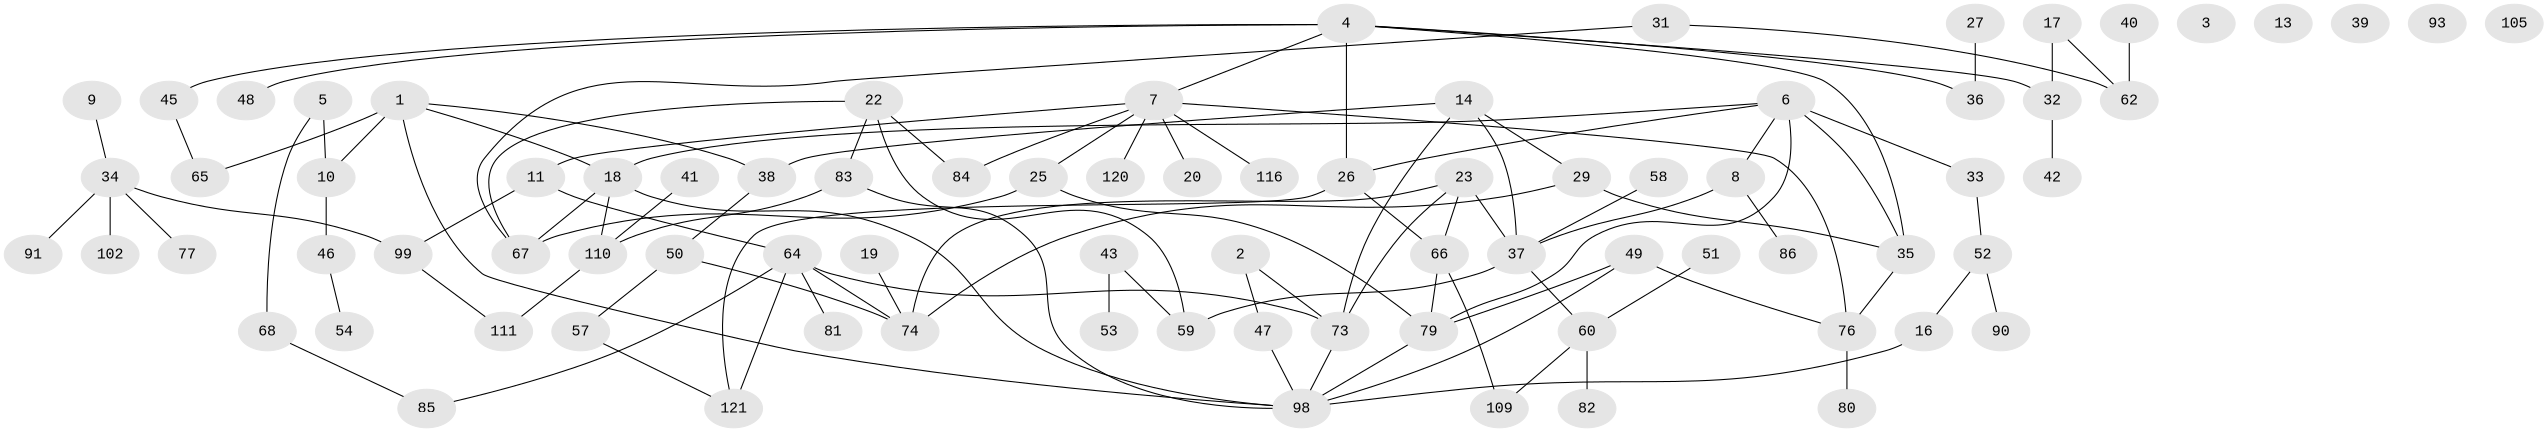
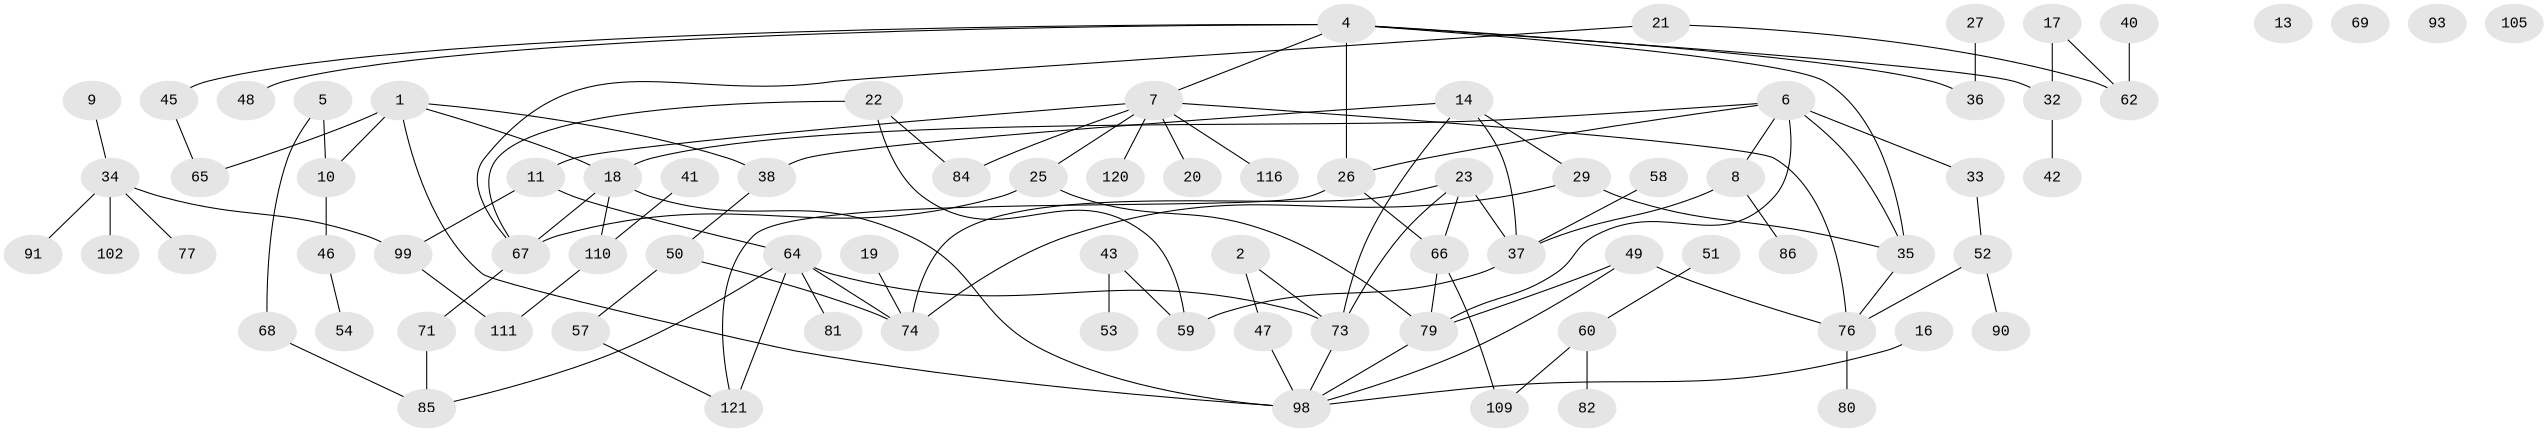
node "31": label "31" -> "21"
node "3": removed
node "39": label "39" -> "69"
node "83": removed
edge "52" -- "16": now "52" -- "76"
edge "37" -- "60": removed
node "71": added
